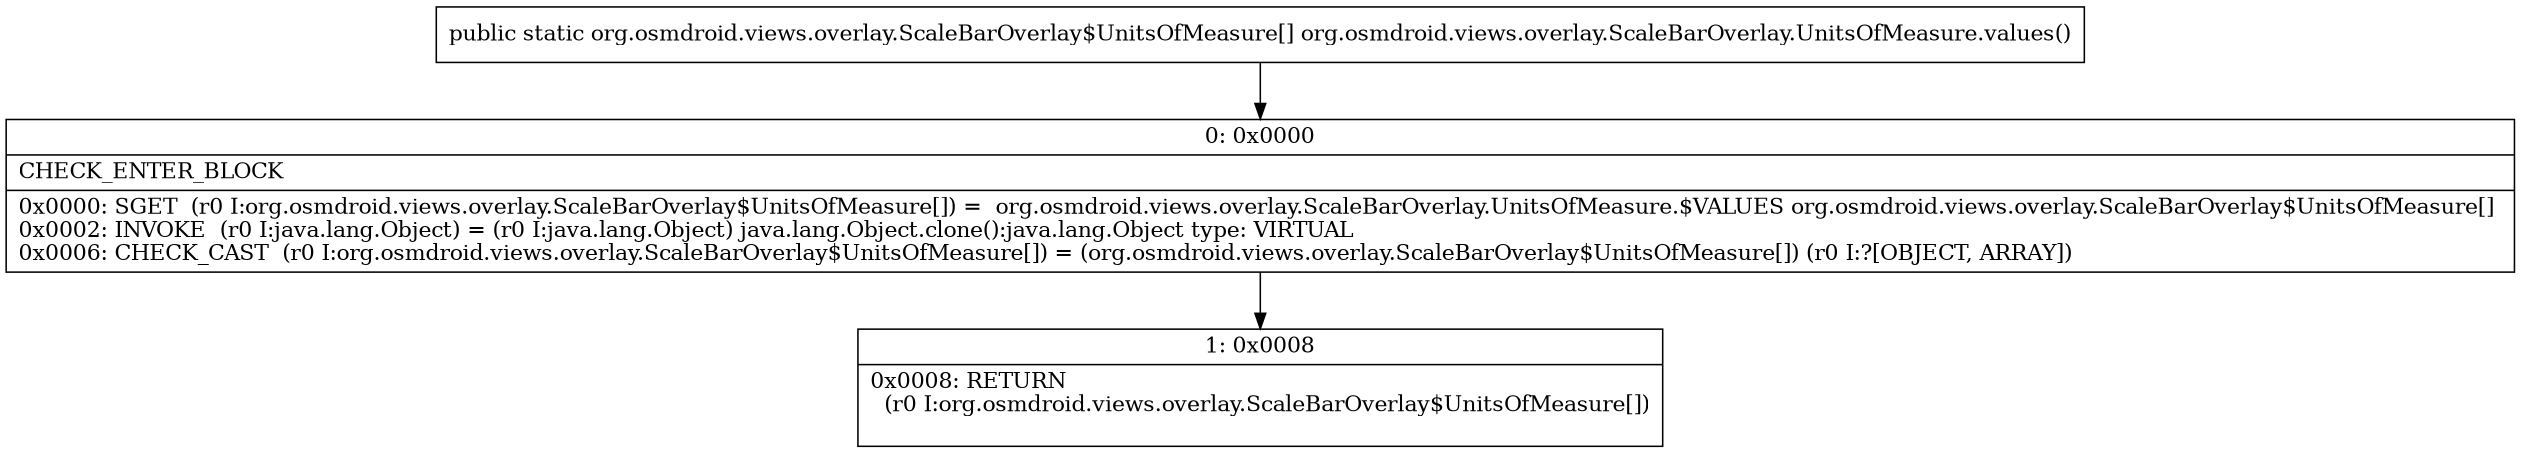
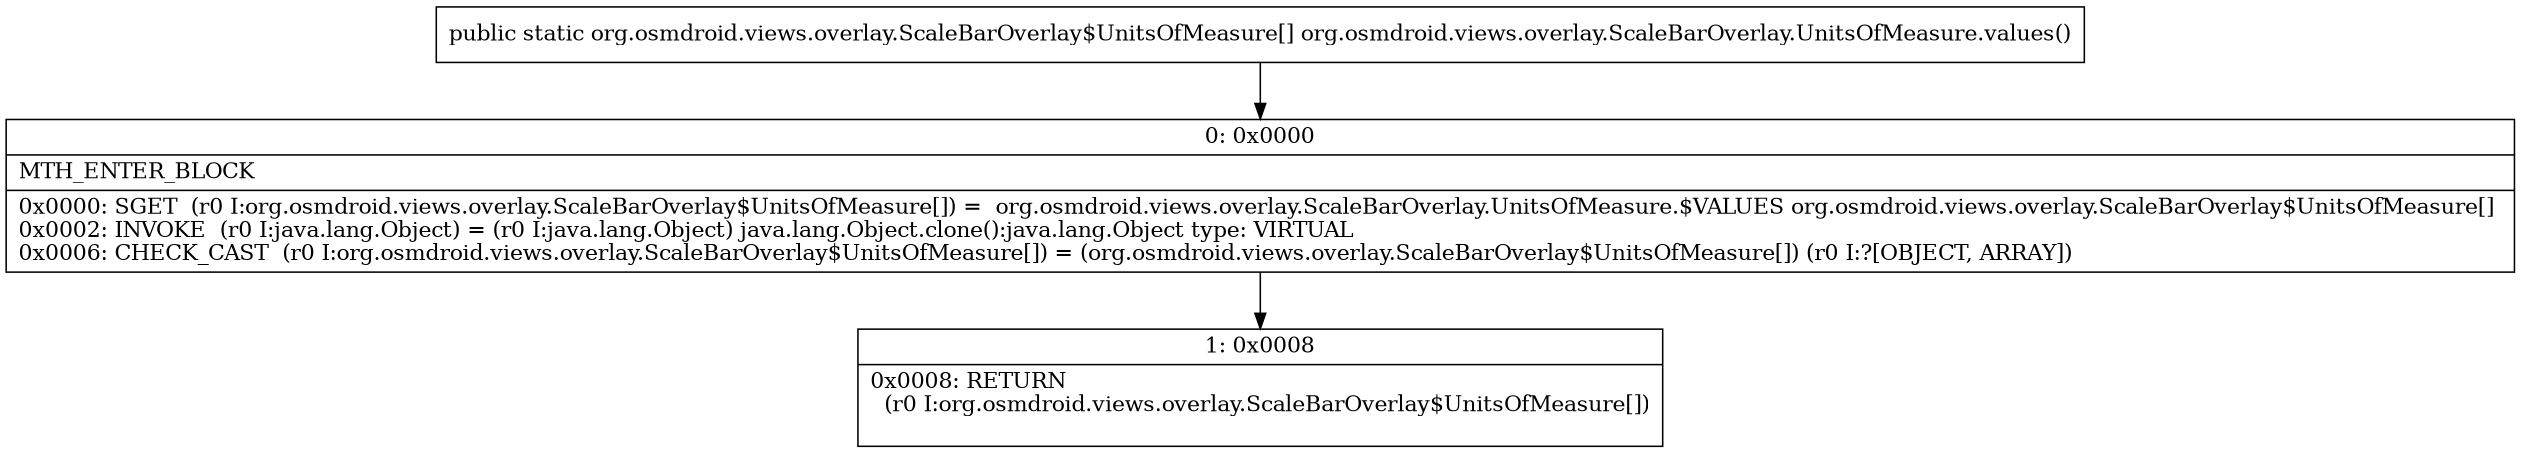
node "0: 0x0000": text "CHECK_ENTER_BLOCK" -> "MTH_ENTER_BLOCK"
